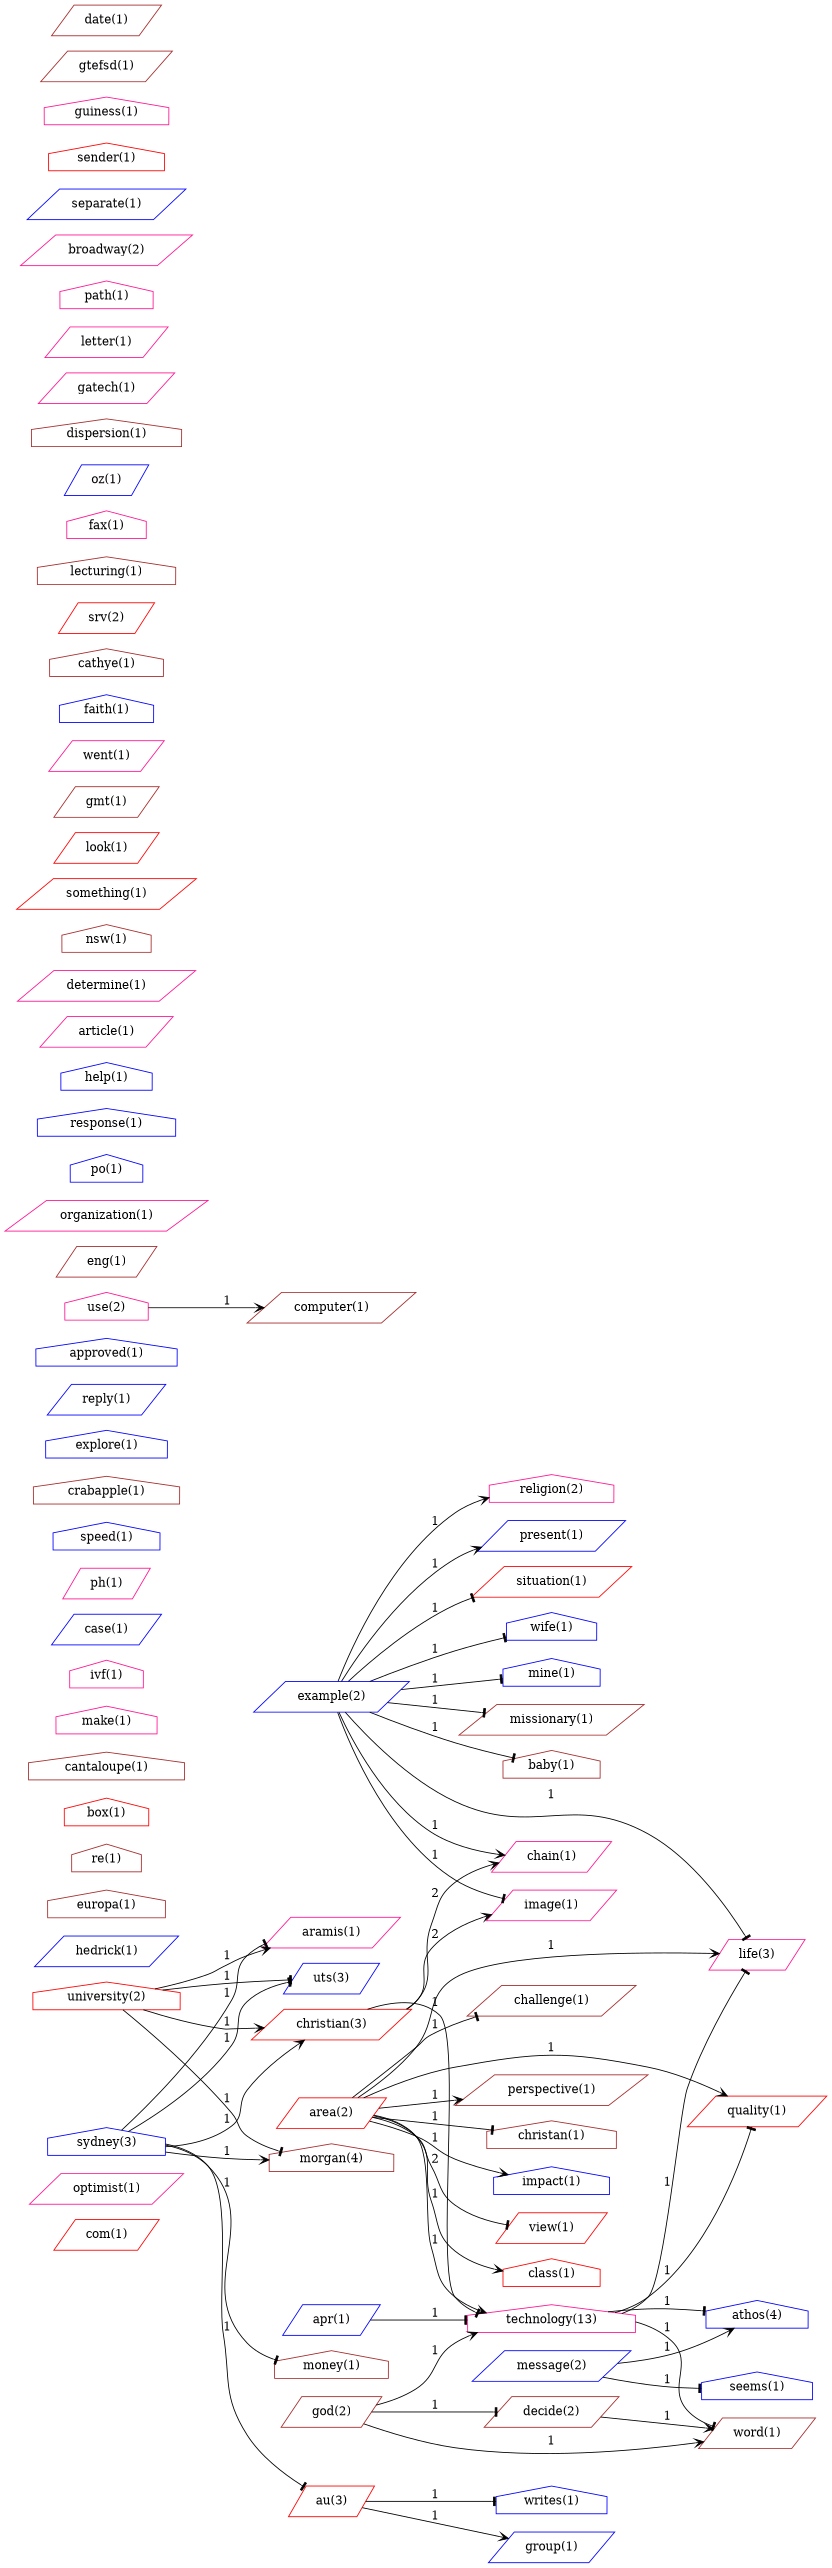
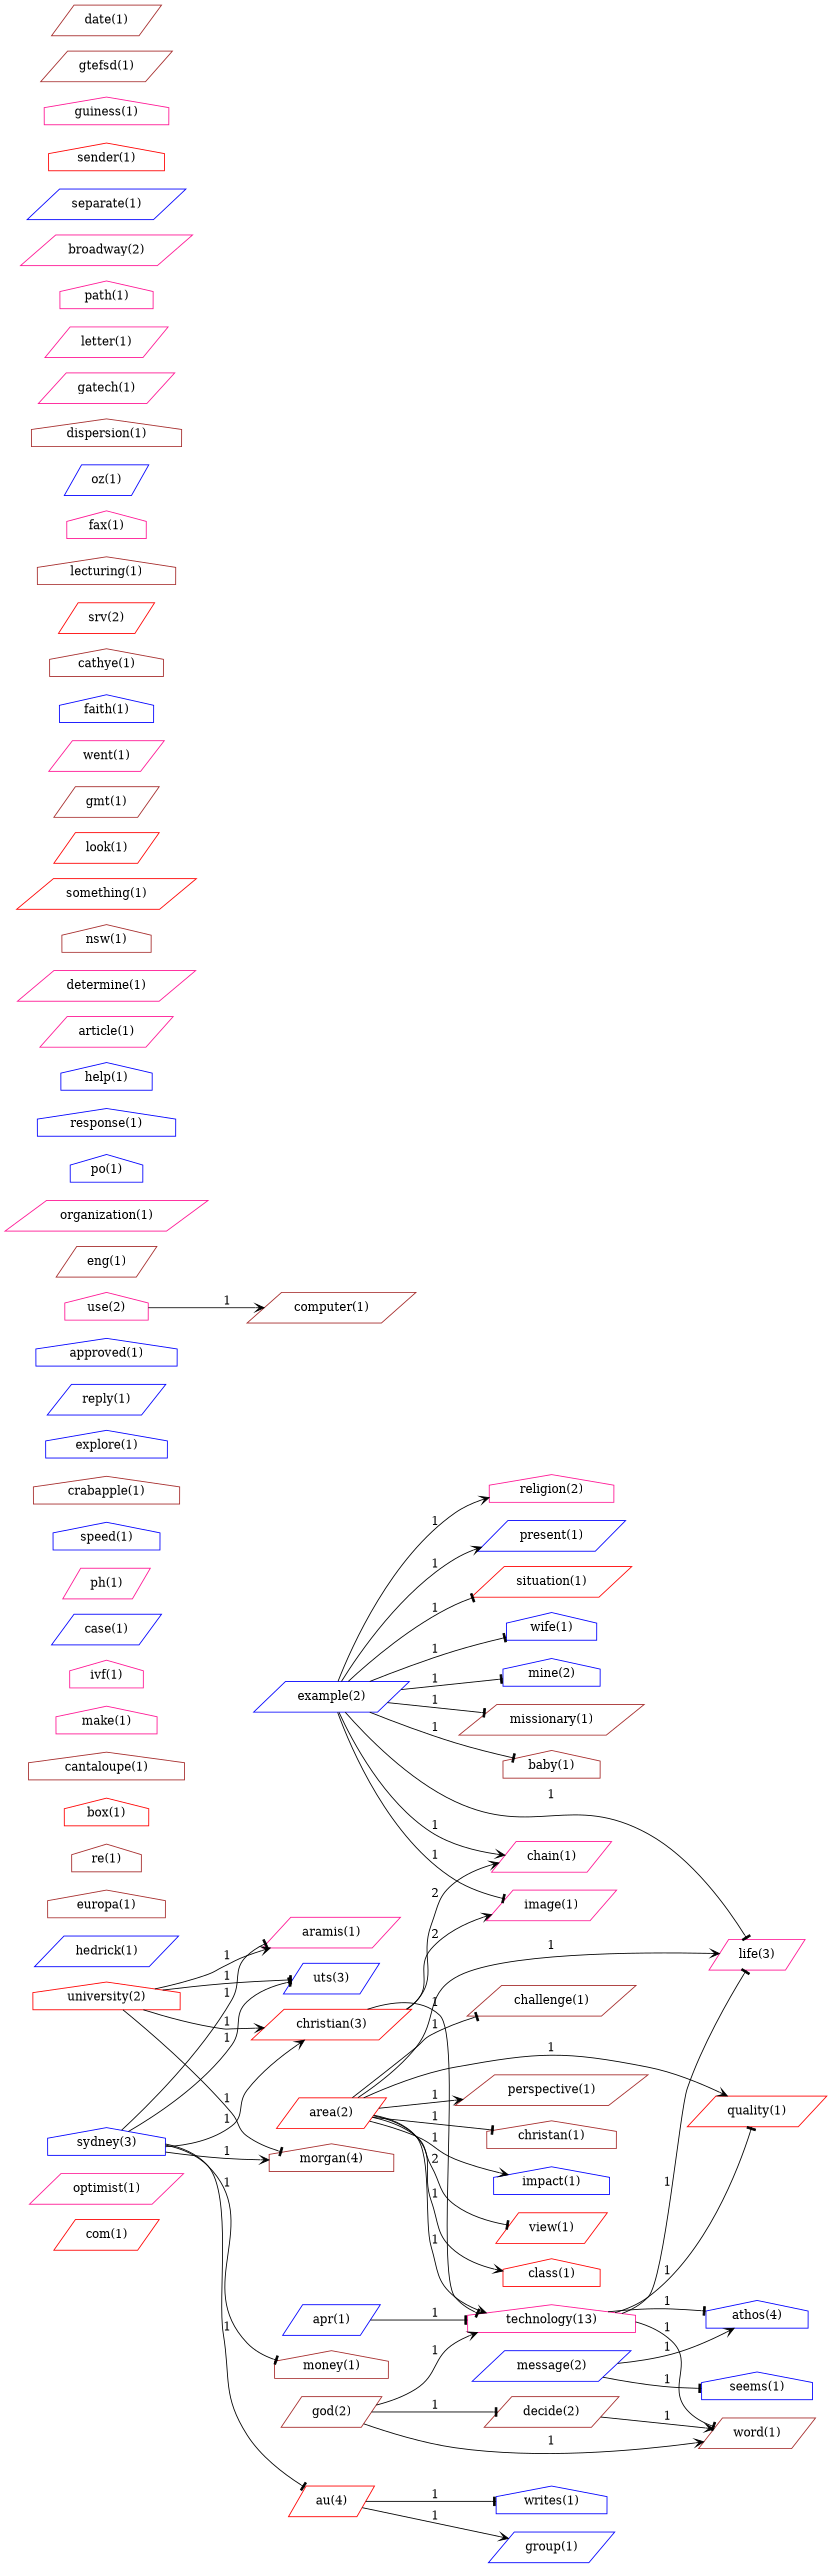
node "mine(1)": label "mine(1)" -> "mine(2)"
node "au(3)": label "au(3)" -> "au(4)"
